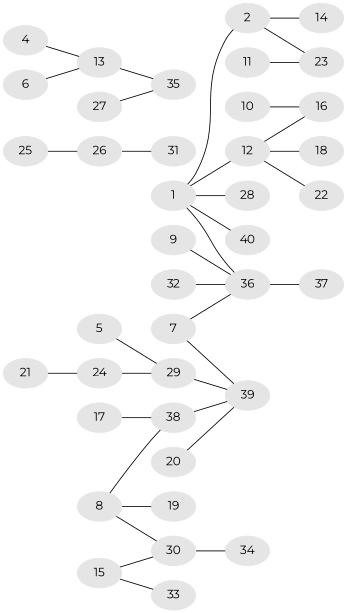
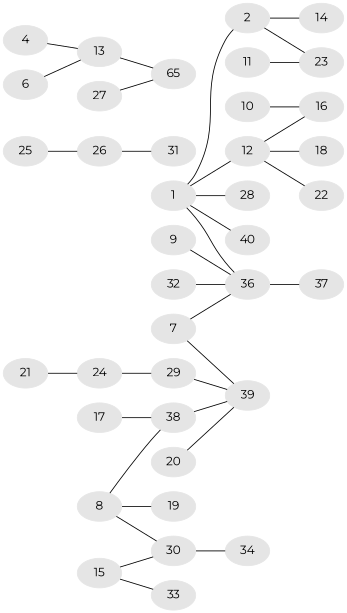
node "35": label "35" -> "65"
node "5": removed
